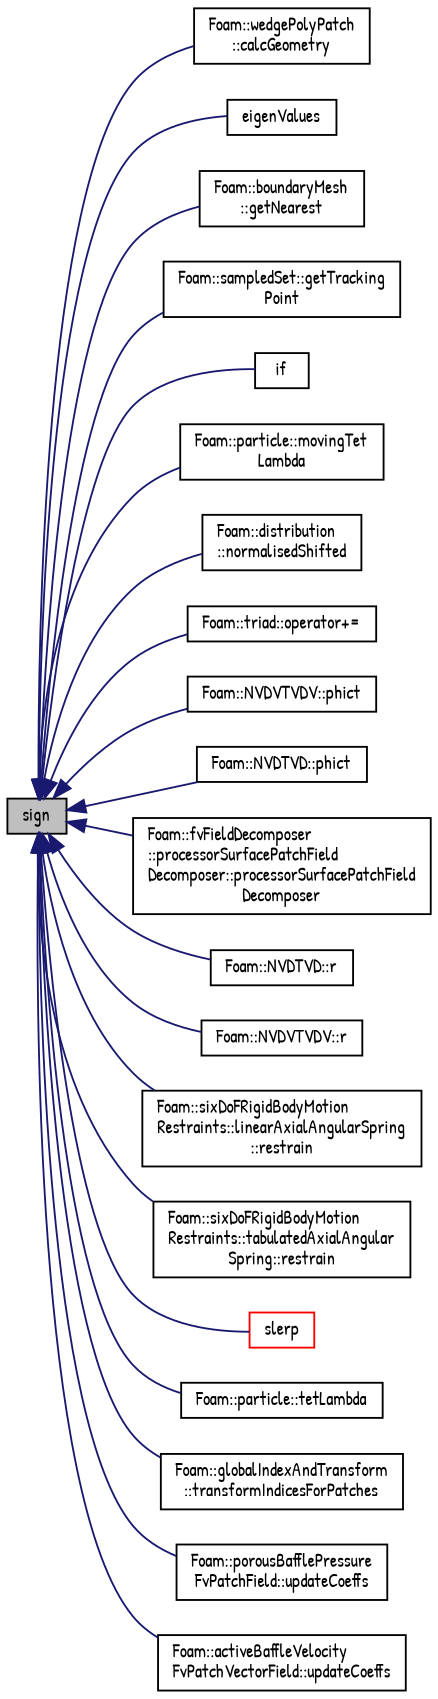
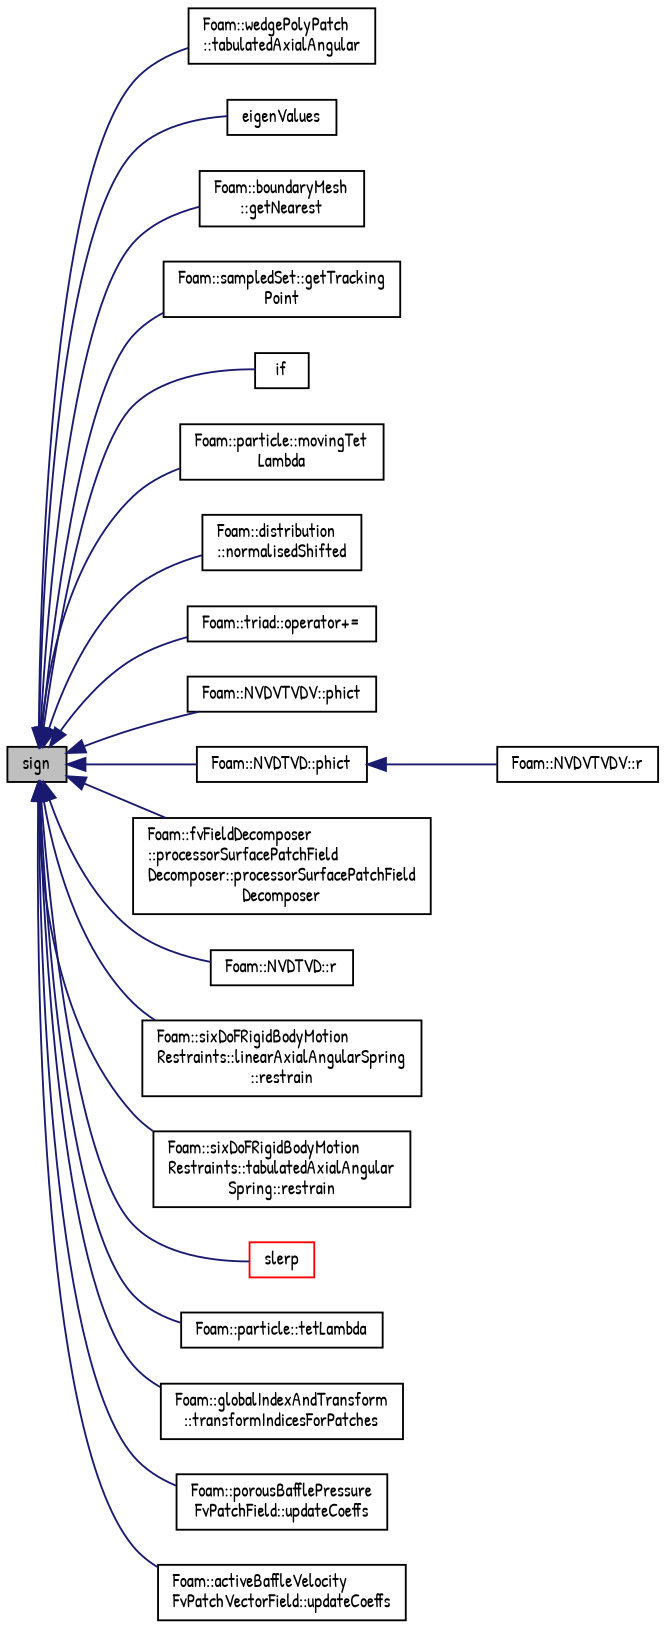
node "Foam::wedgePolyPatch ::calcGeometry": label "Foam::wedgePolyPatch ::calcGeometry" -> "Foam::wedgePolyPatch ::tabulatedAxialAngular"
edge "Foam::NVDVTVDV::r" -> "sign": now "Foam::NVDVTVDV::r" -> "Foam::NVDTVD::phict"
